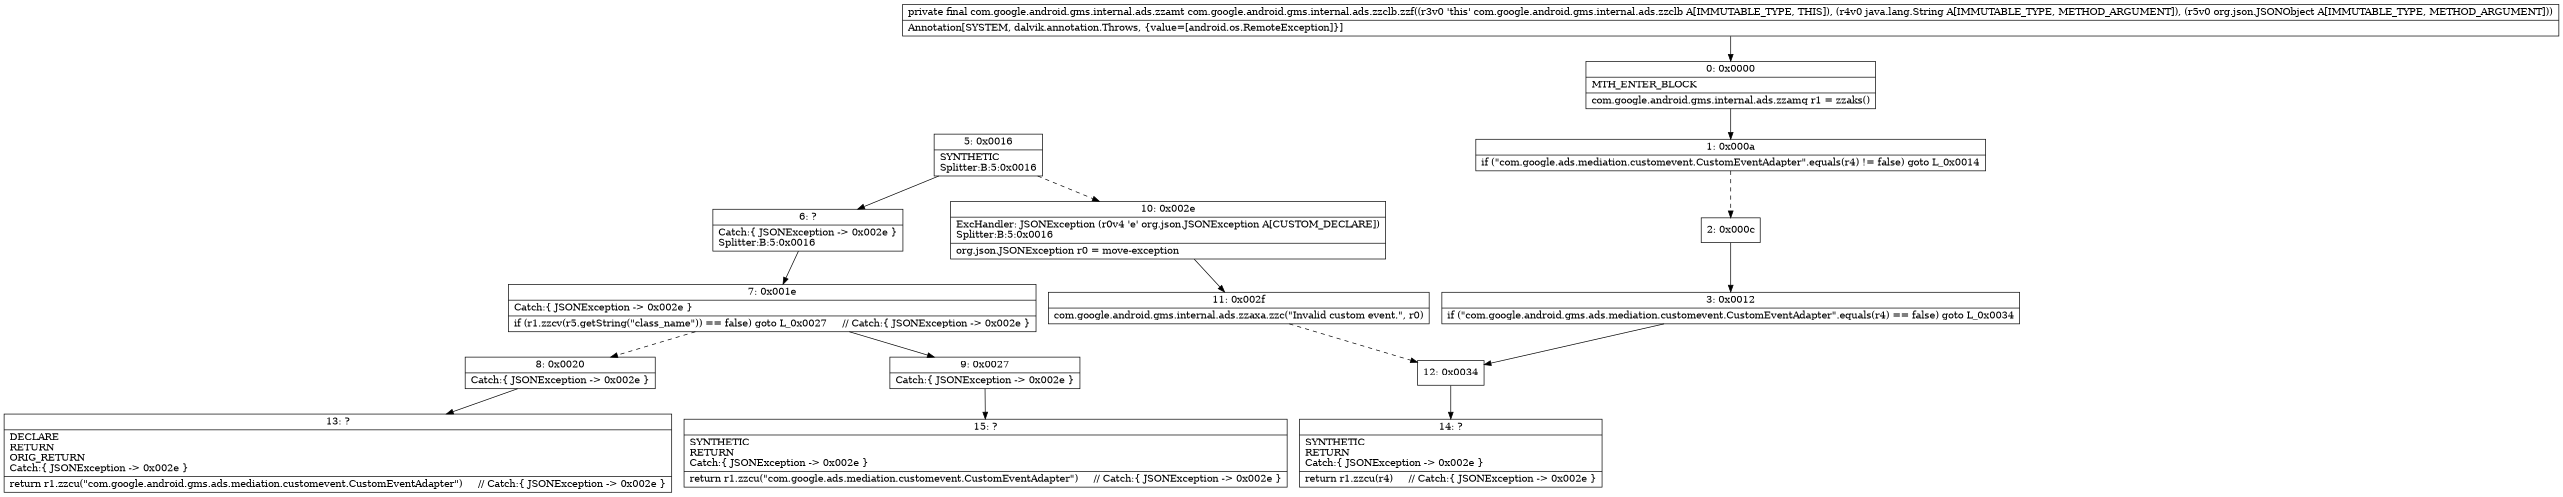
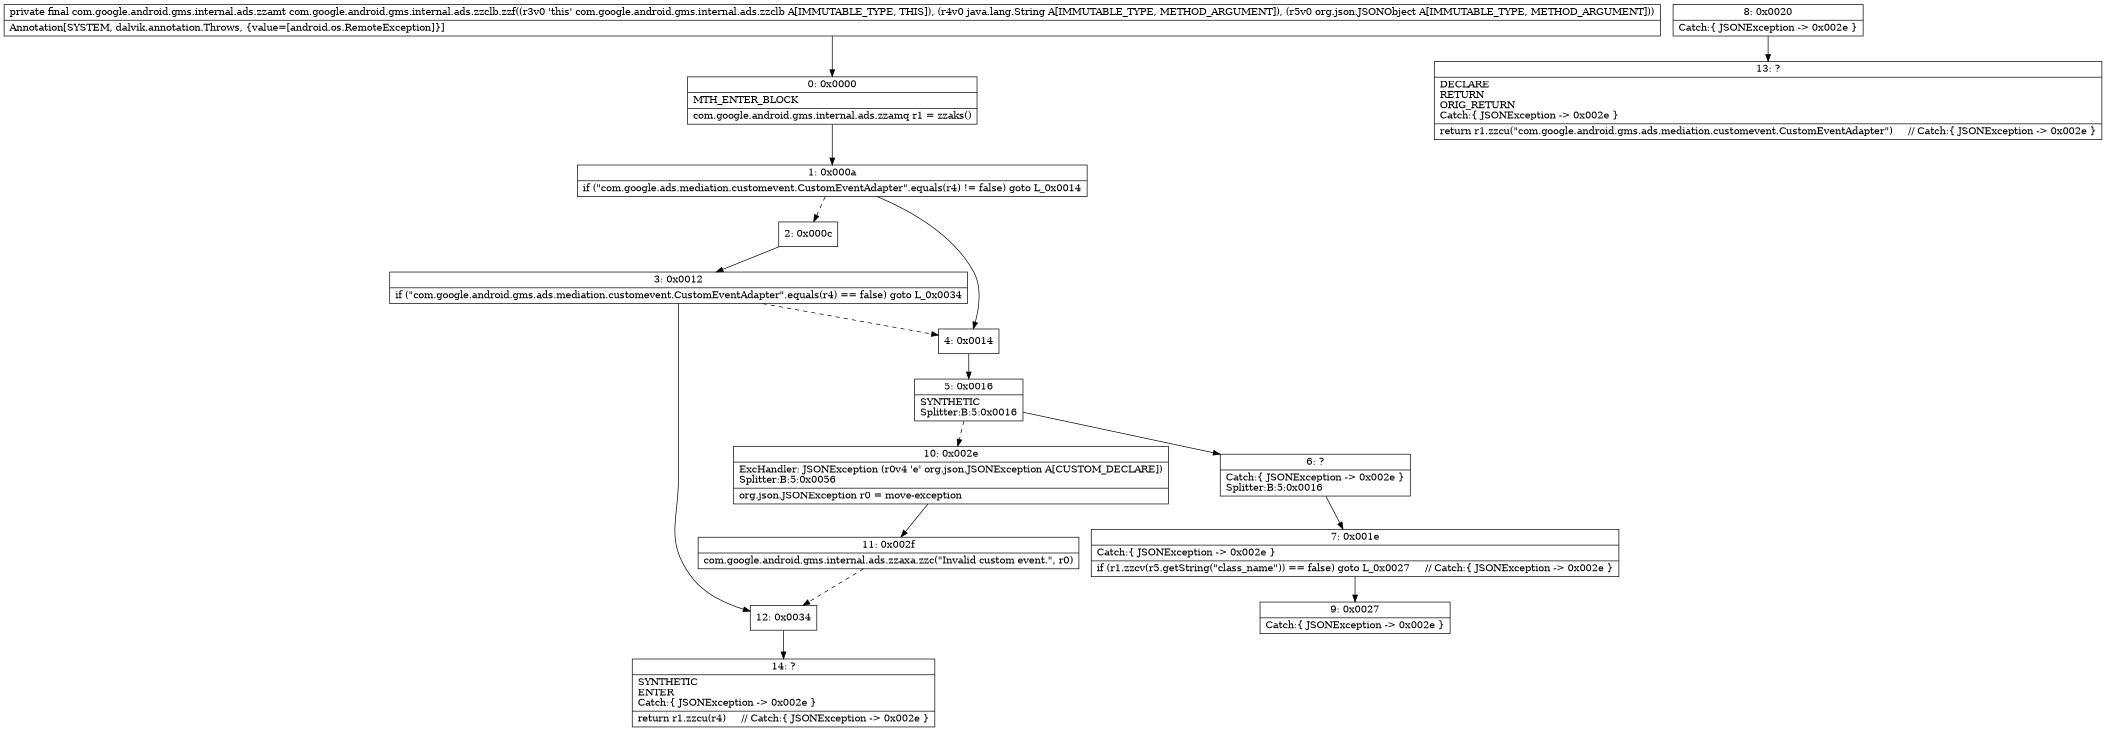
node "10: 0x002e": text "Splitter:B:5:0x0016" -> "Splitter:B:5:0x0056"
node "4: 0x0014": added
edge "7: 0x001e" -> "8: 0x0020": removed
node "15: ?": removed
node "14: ?": text "RETURN" -> "ENTER"
